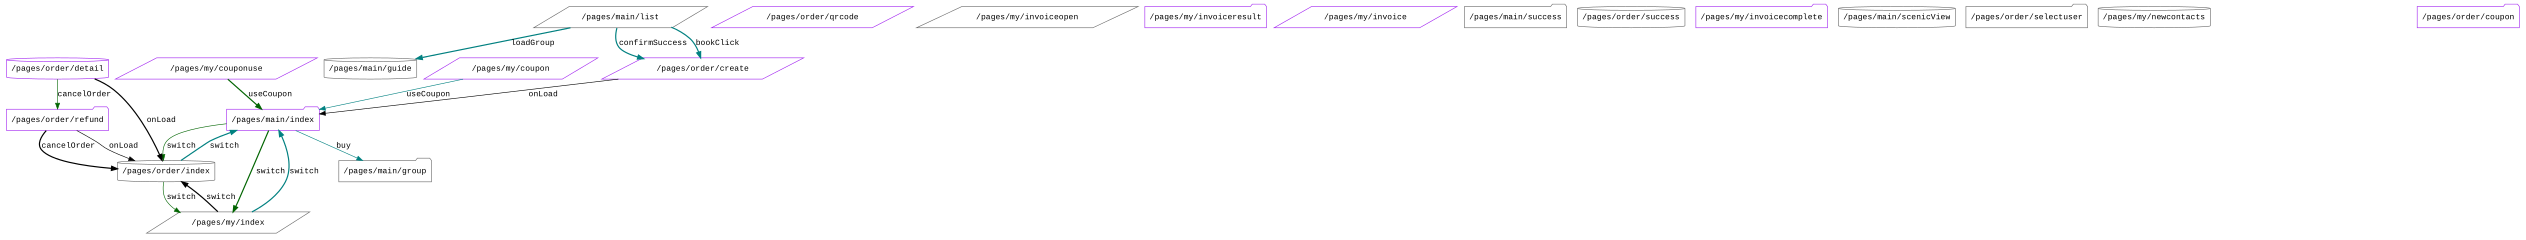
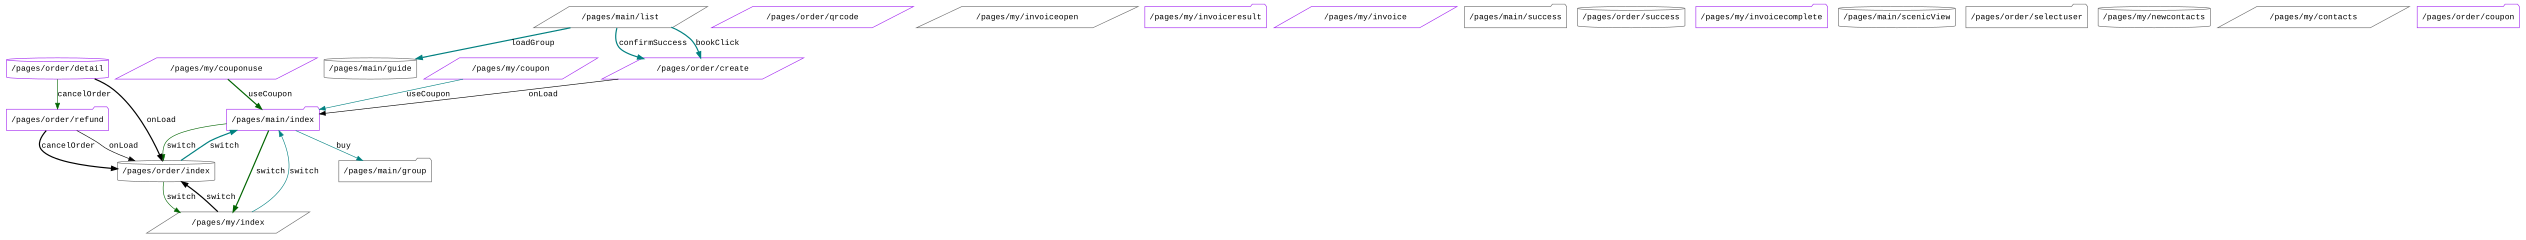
node "/pages/my/contacts": added
edge "/pages/my/index" -> "/pages/main/index": style bold -> solid
